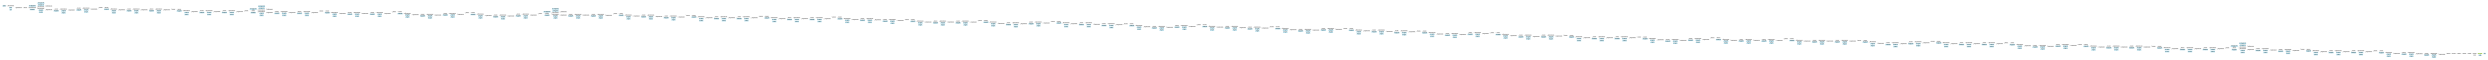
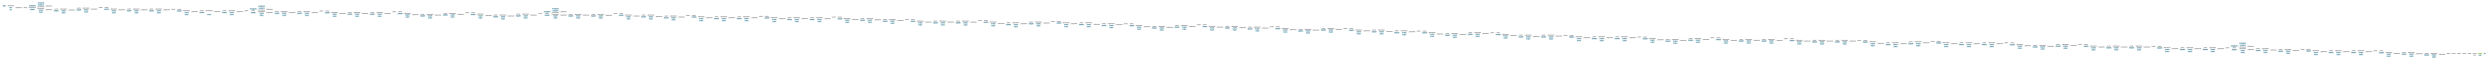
node "layer1.2.bn2.weight (64)": removed
